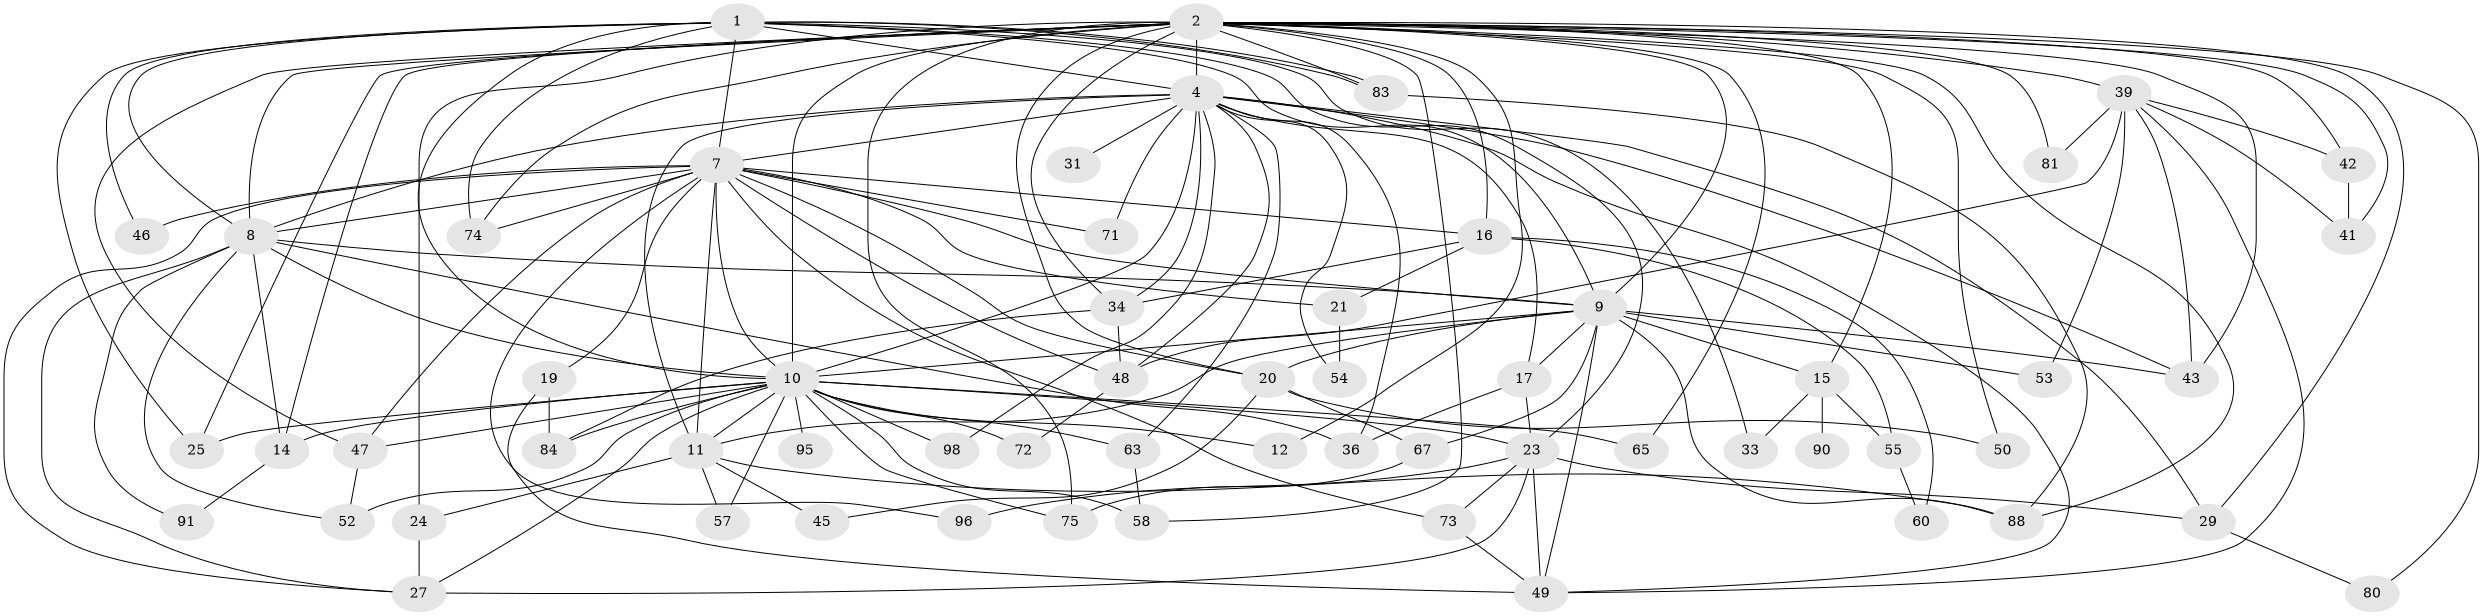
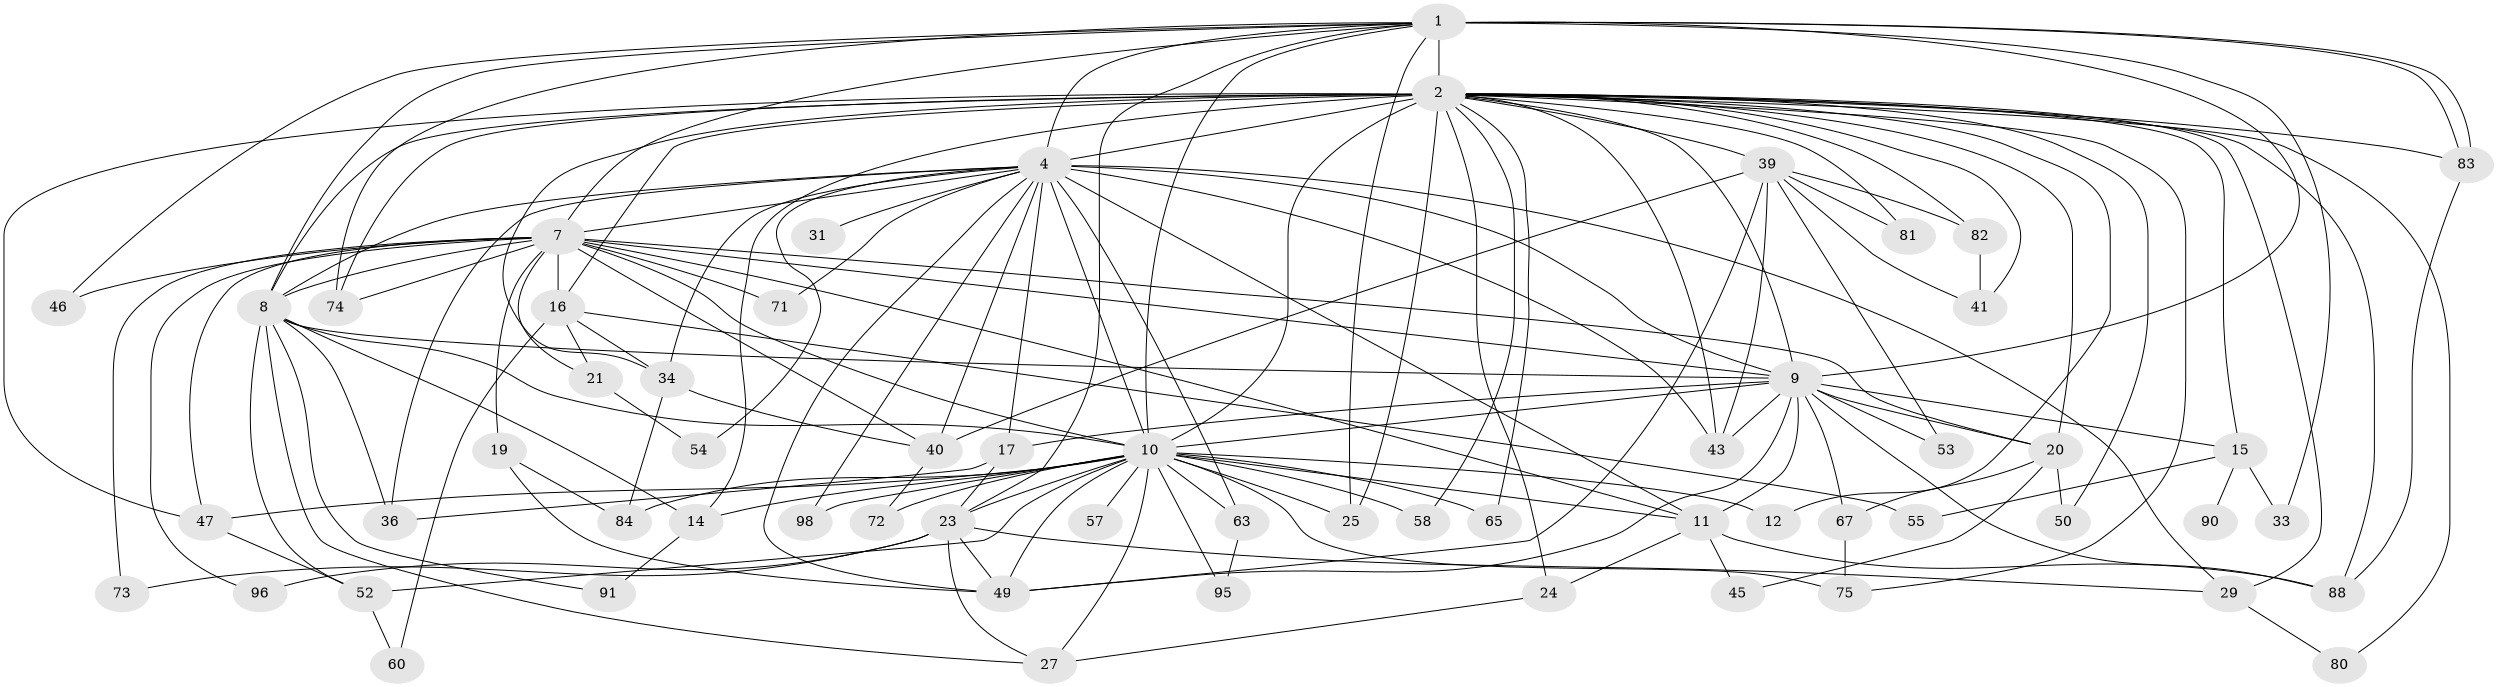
edge "1" -- "2": added
node "42": label "42" -> "82"
edge "4" -- "9": added
edge "7" -- "27": removed
node "48": label "48" -> "40"
edge "11" -- "57": removed
edge "63" -- "58": now "63" -- "95"
edge "55" -- "60": now "52" -- "60"
edge "73" -- "49": now "10" -- "49"
